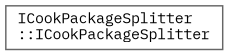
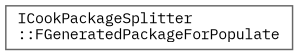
node "ICookPackageSplitter ::ICookPackageSplitter": label "ICookPackageSplitter ::ICookPackageSplitter" -> "ICookPackageSplitter ::FGeneratedPackageForPopulate"
